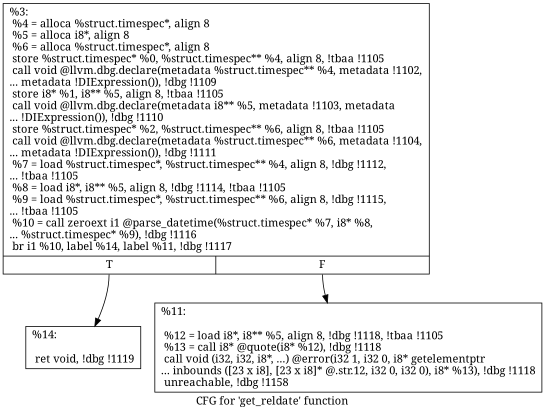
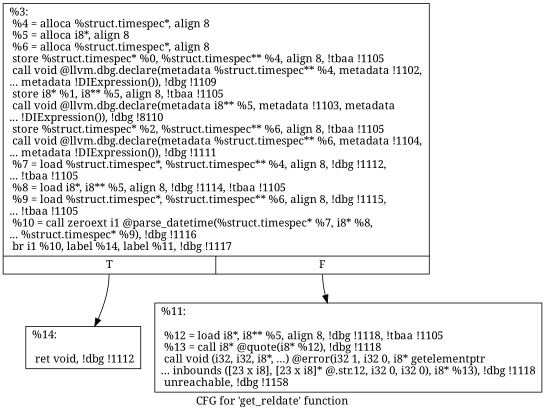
node "%3:": text "... !DIExpression()), !dbg !1110" -> "... !DIExpression()), !dbg !8110"
node "%14:": text "ret void, !dbg !1119" -> "ret void, !dbg !1112"
